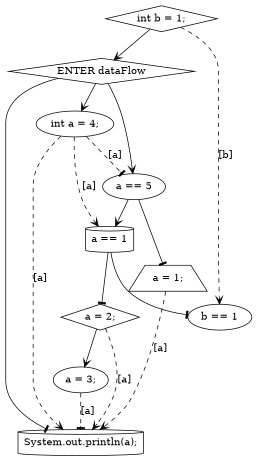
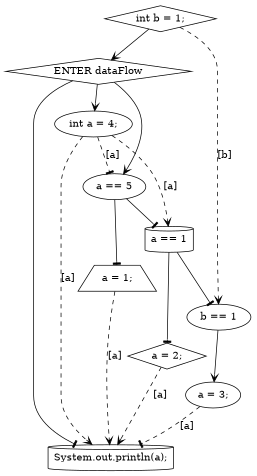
edge "a == 5" -> "a == 1": arrowhead vee -> tee
edge "a = 2;" -> "a = 3;": now "b == 1" -> "a = 3;"
